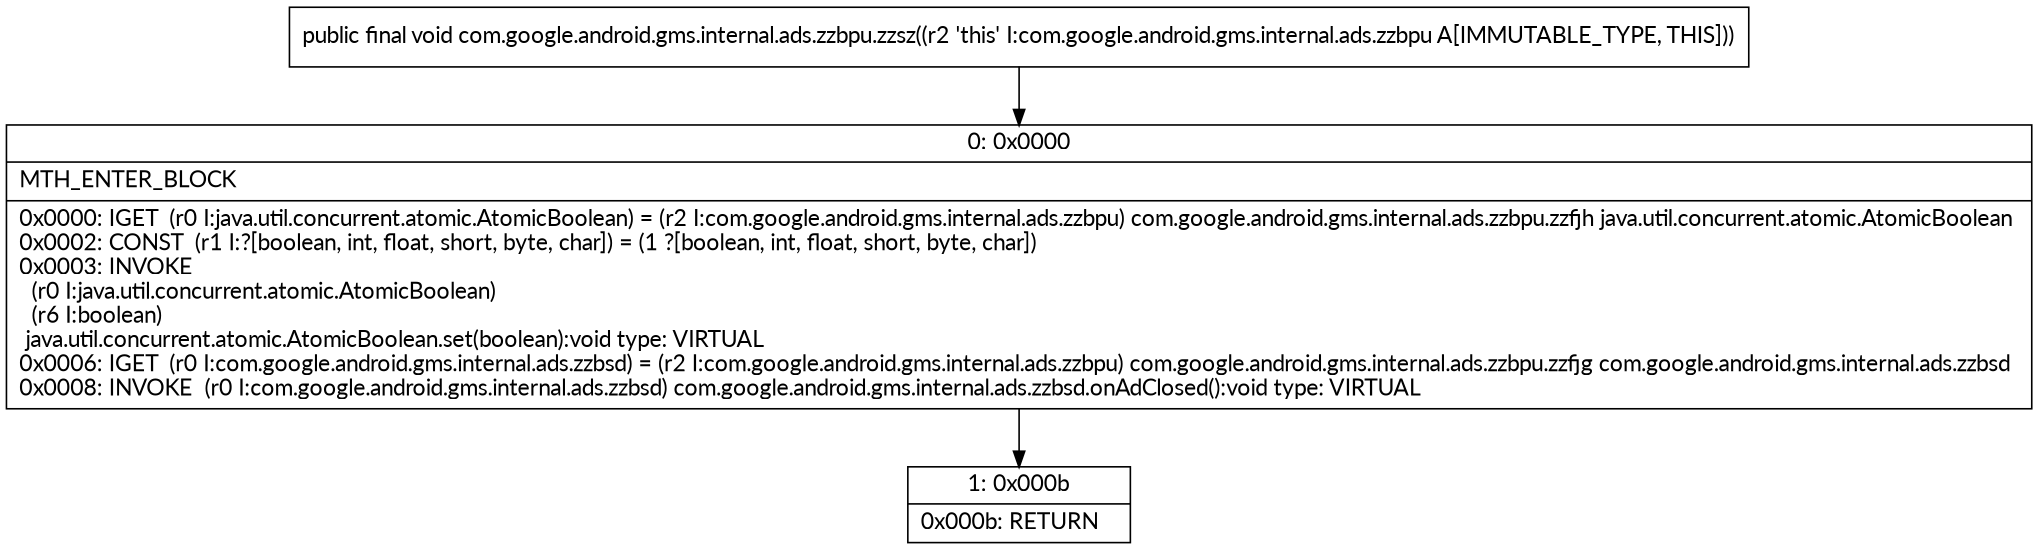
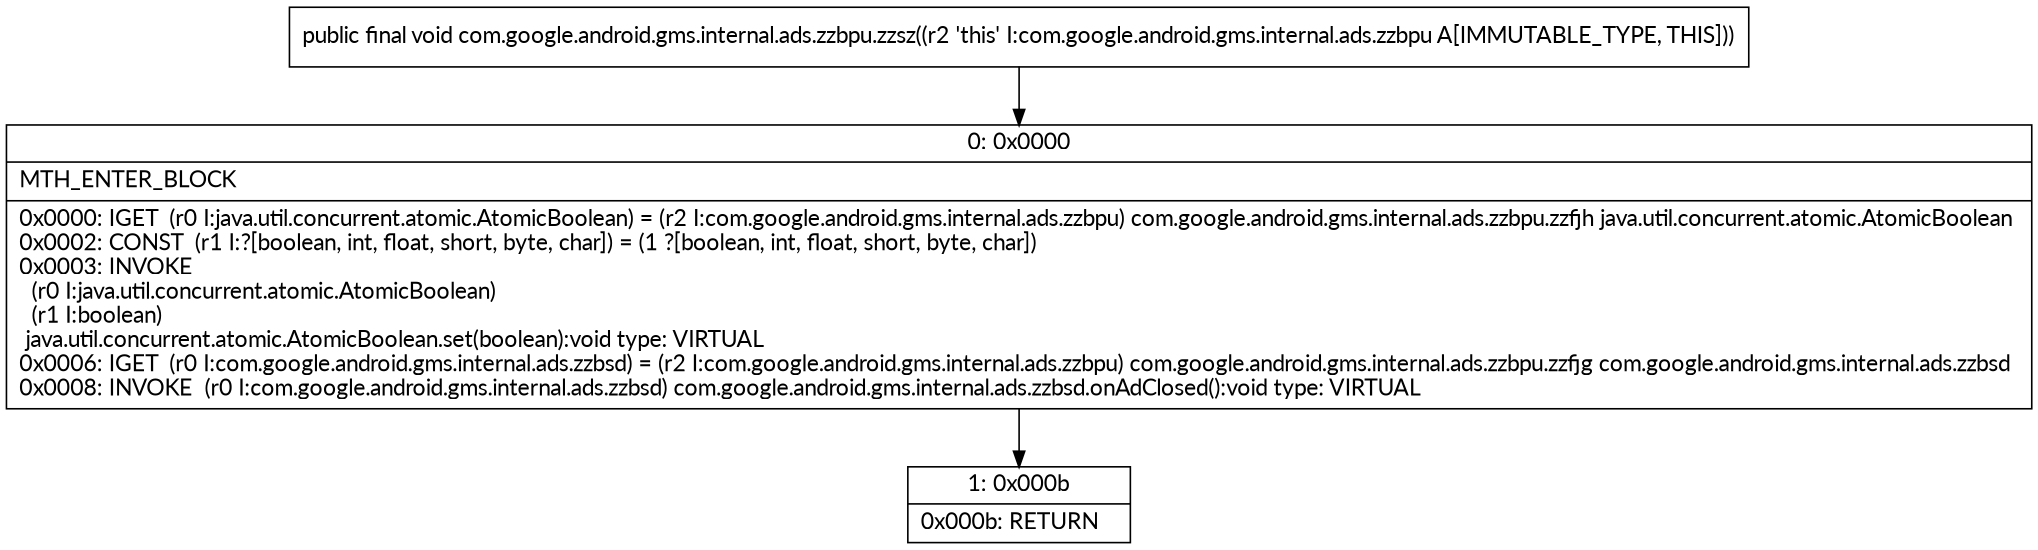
node "0: 0x0000": text "(r6 I:boolean)" -> "(r1 I:boolean)"
